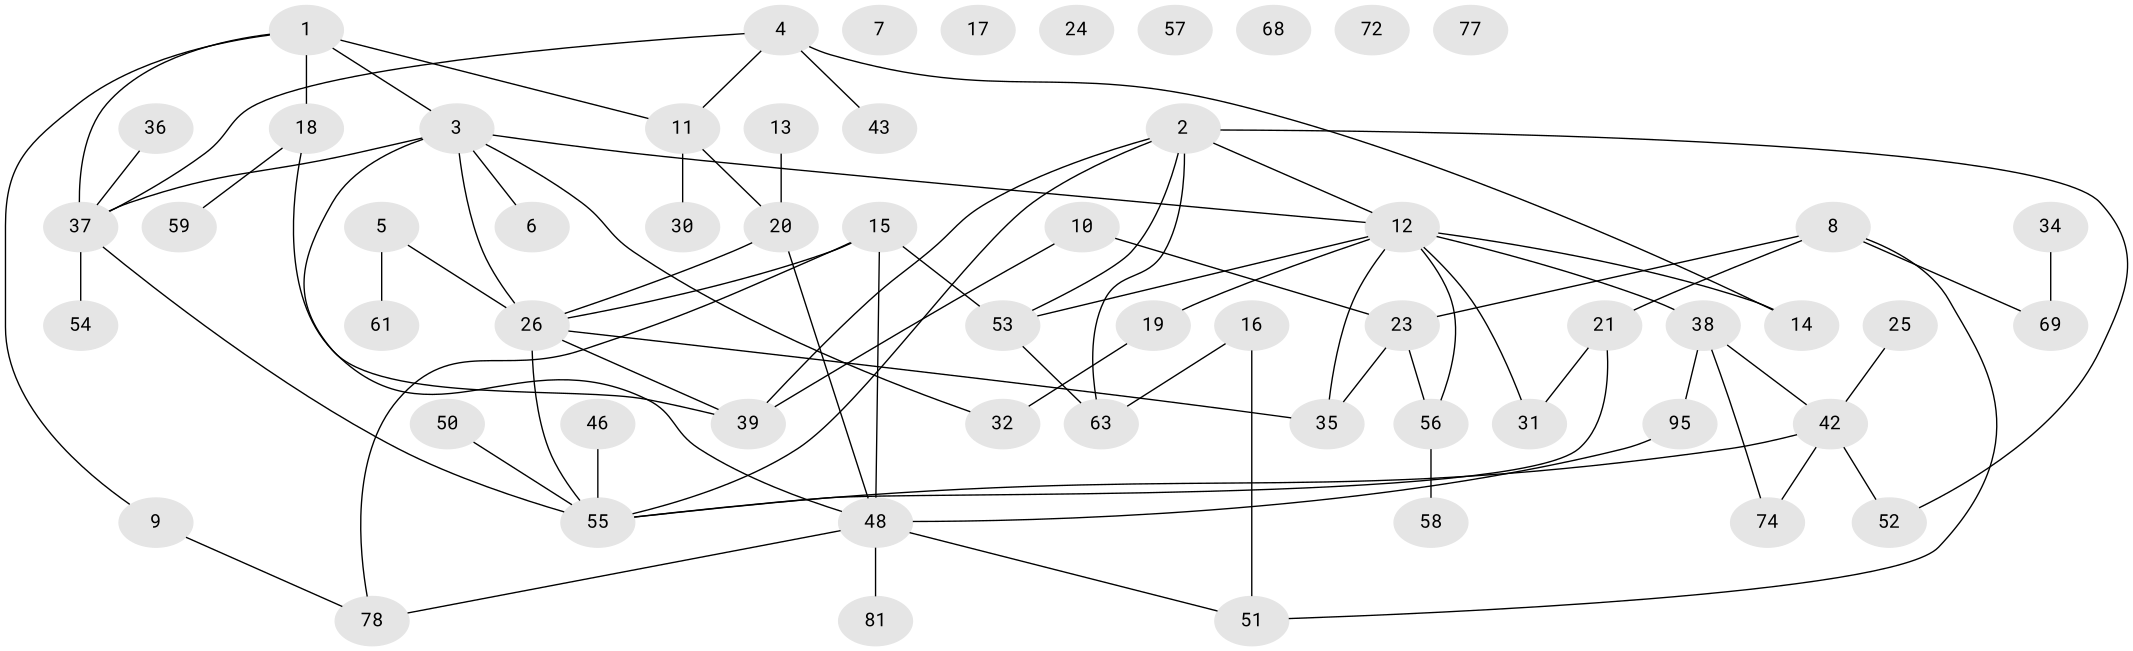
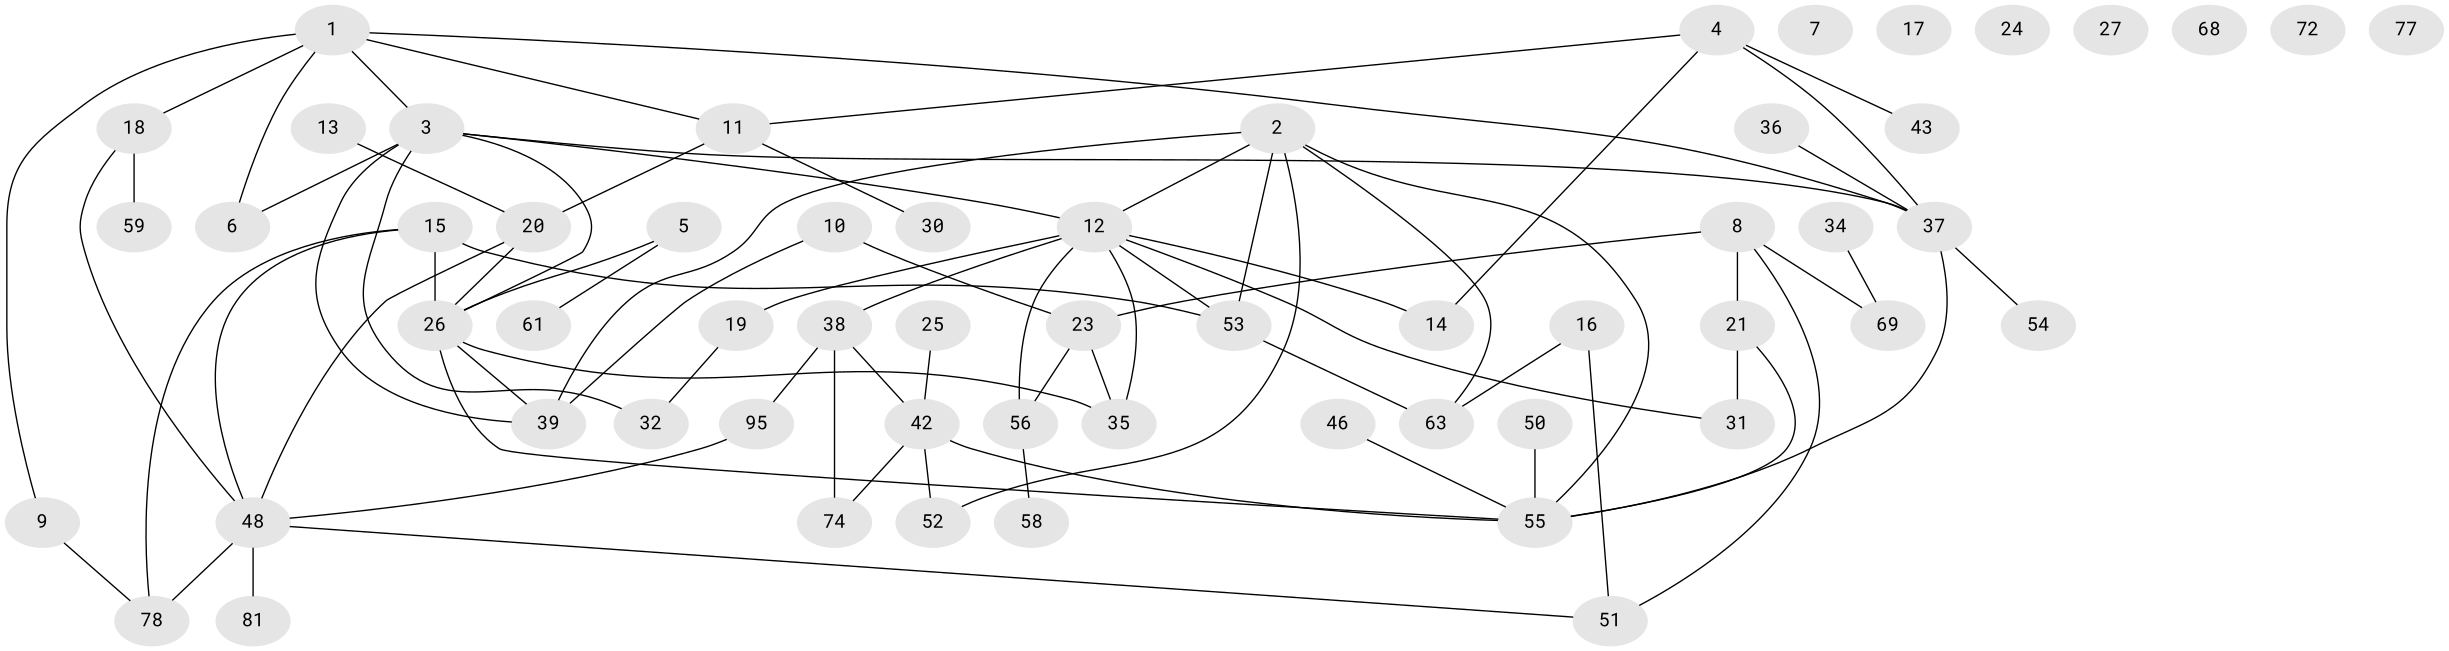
node "57": label "57" -> "27"
edge "1" -- "6": added
